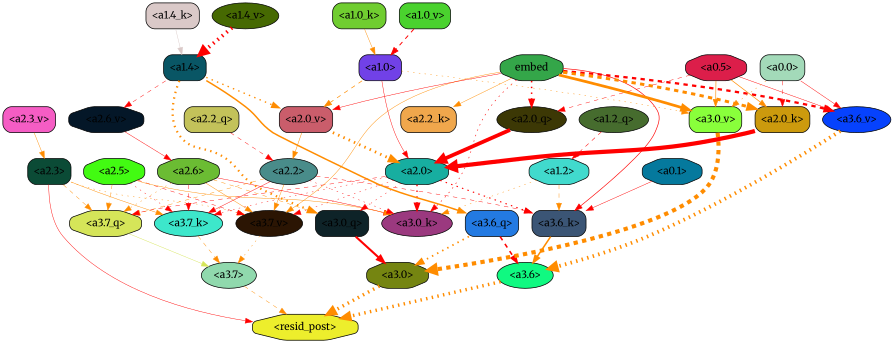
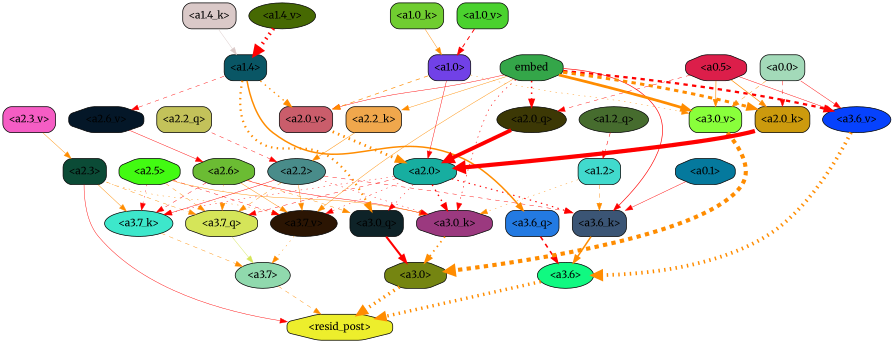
edge "<a0.0>" -> "<a3.0_v>": style dotted -> dashed
edge "<a2.0_v>" -> "<a2.2>": now "<a2.2_k>" -> "<a2.2>"
node "<a1.2>": shape octagon -> box
node "<a3.0_k>": shape ellipse -> octagon
edge "<a3.6_q>" -> "<a3.0>": now "<a3.0_k>" -> "<a3.0>"
